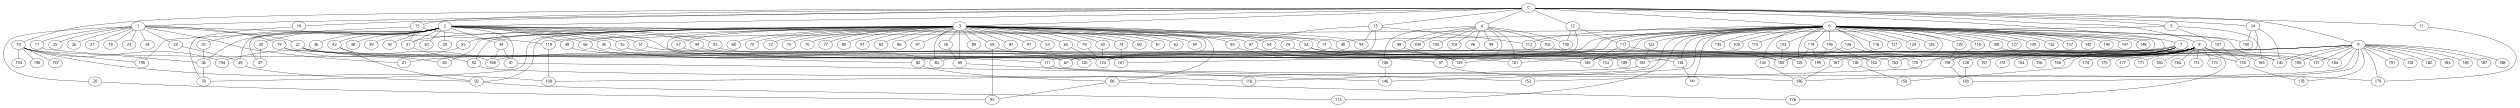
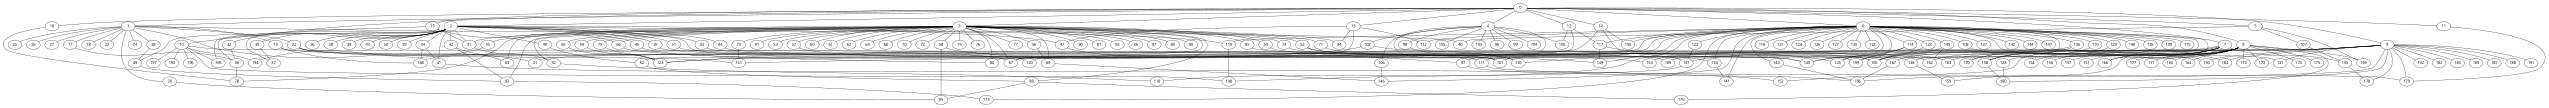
edge "6" -- "136": added
